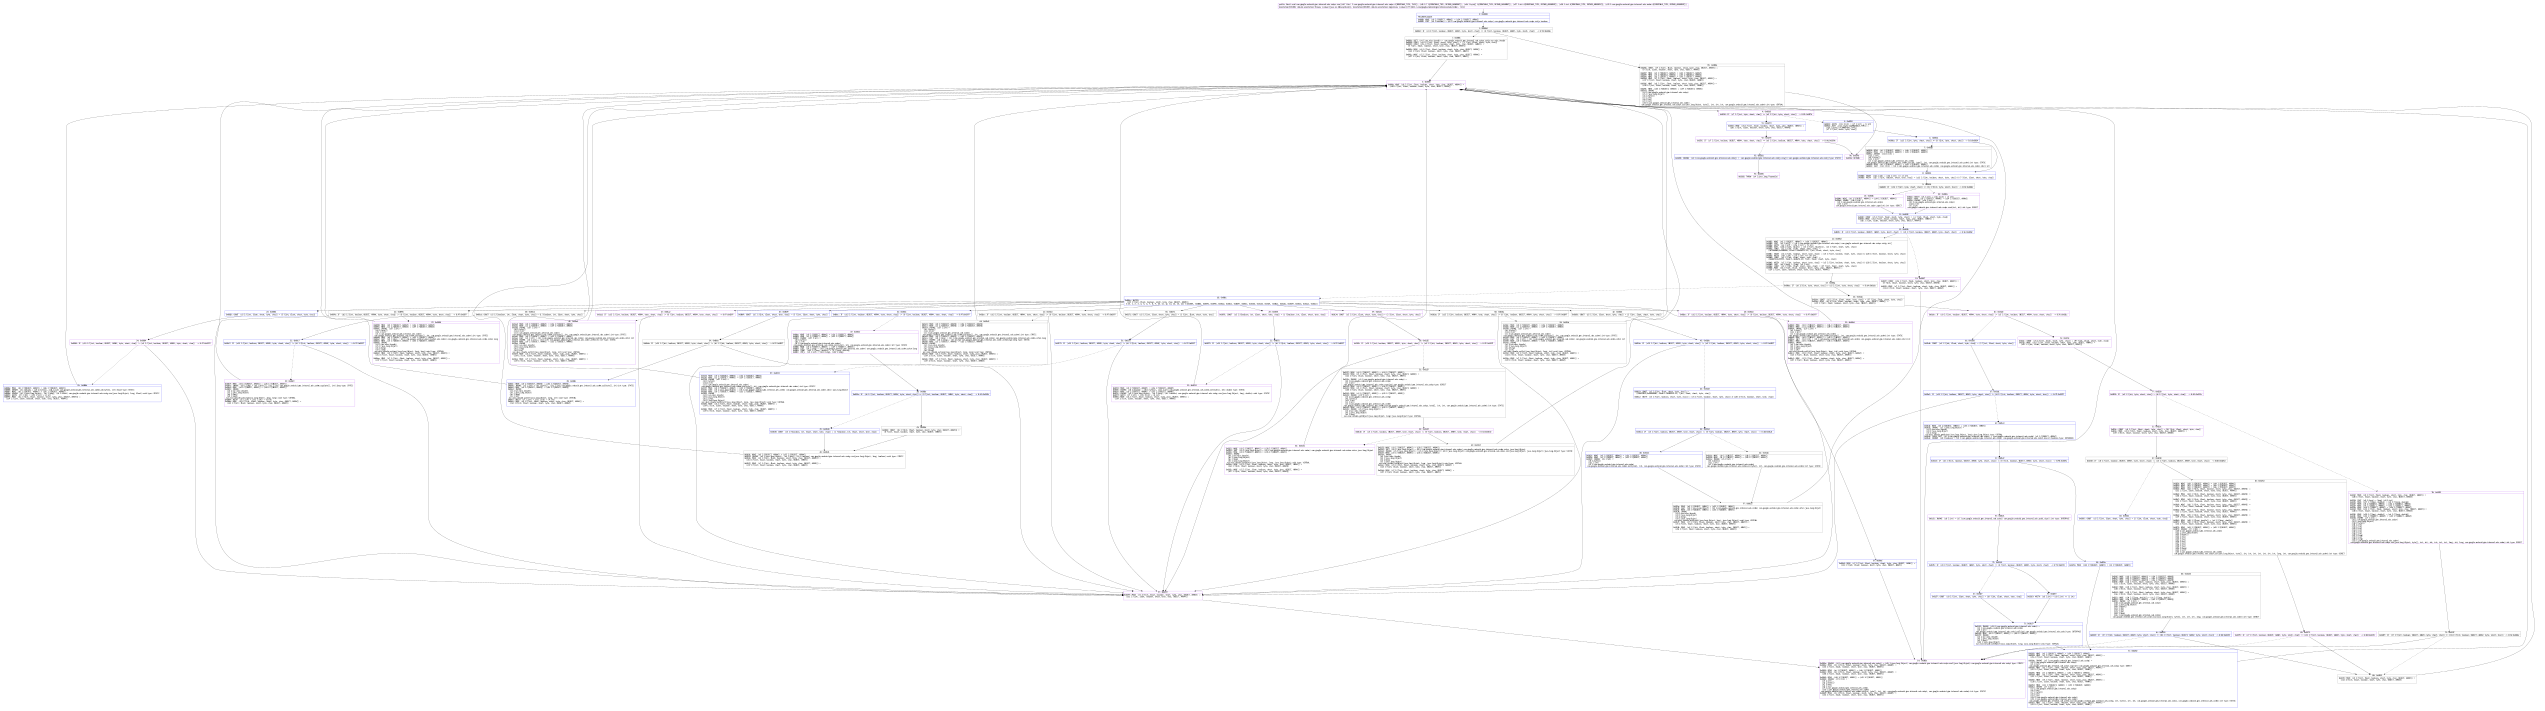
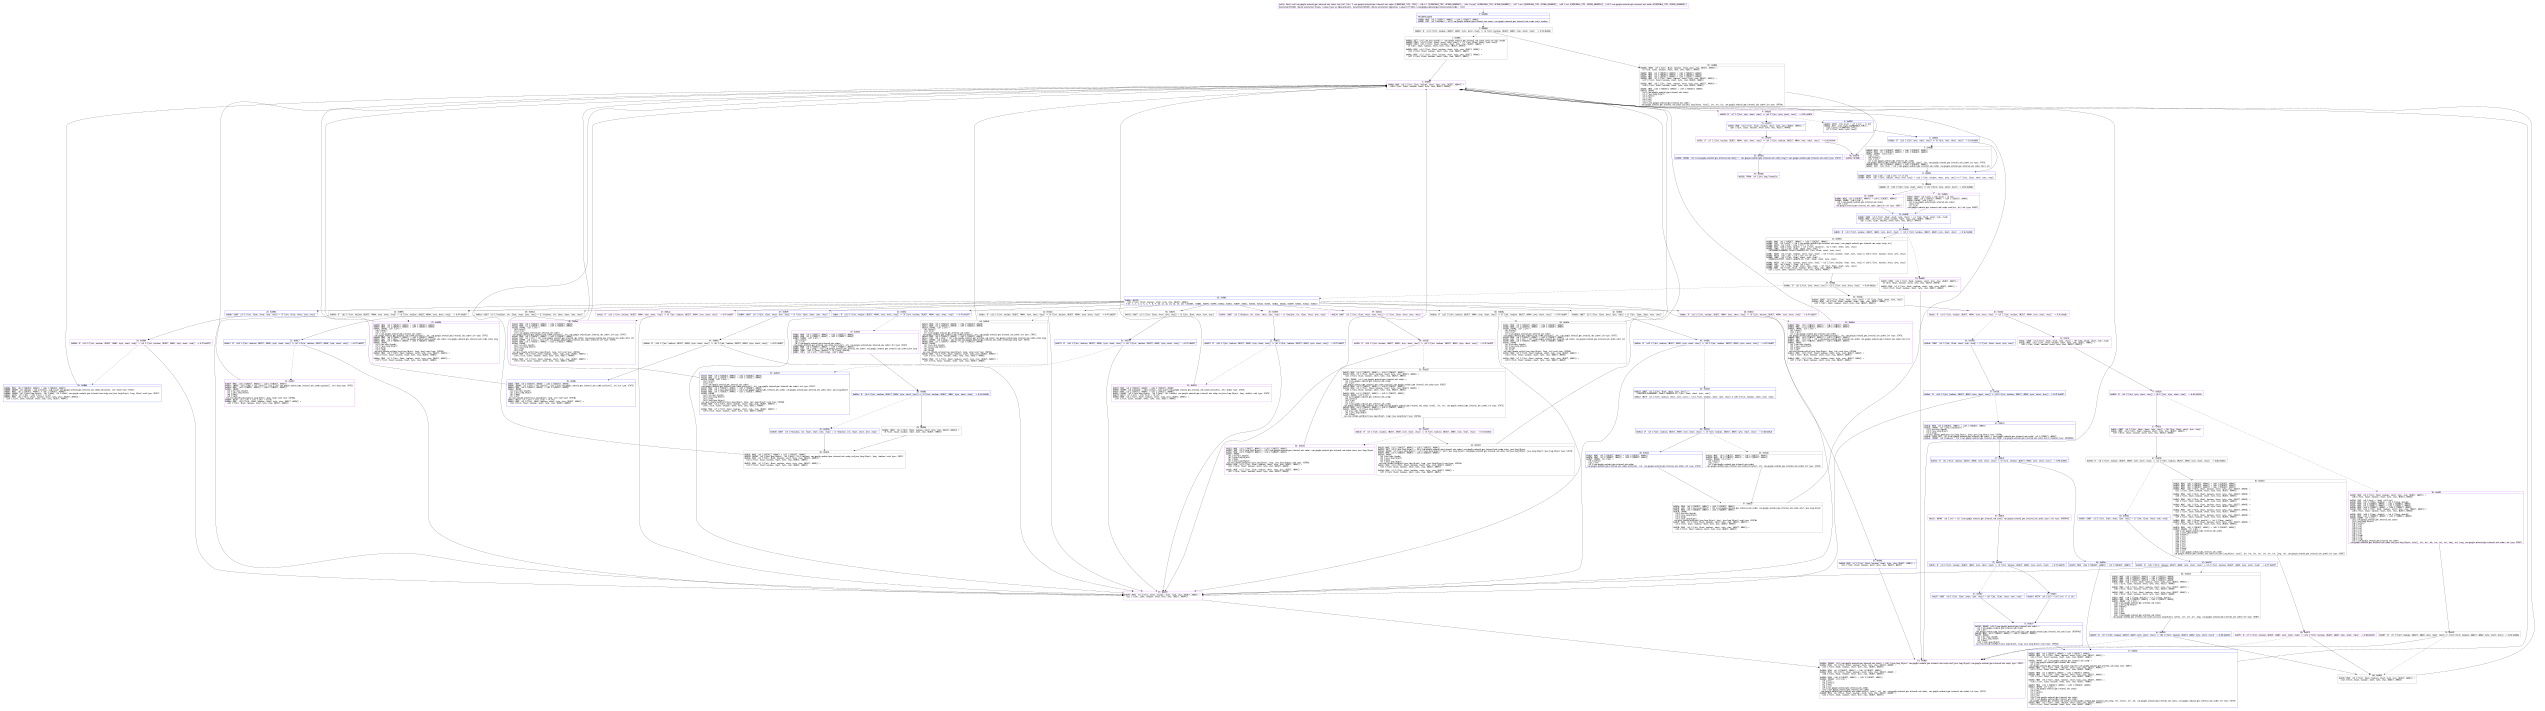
node "84: 0x0243": added
